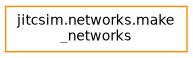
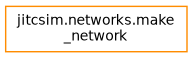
node "jitcsim.networks.make _networks": label "jitcsim.networks.make _networks" -> "jitcsim.networks.make _network"
